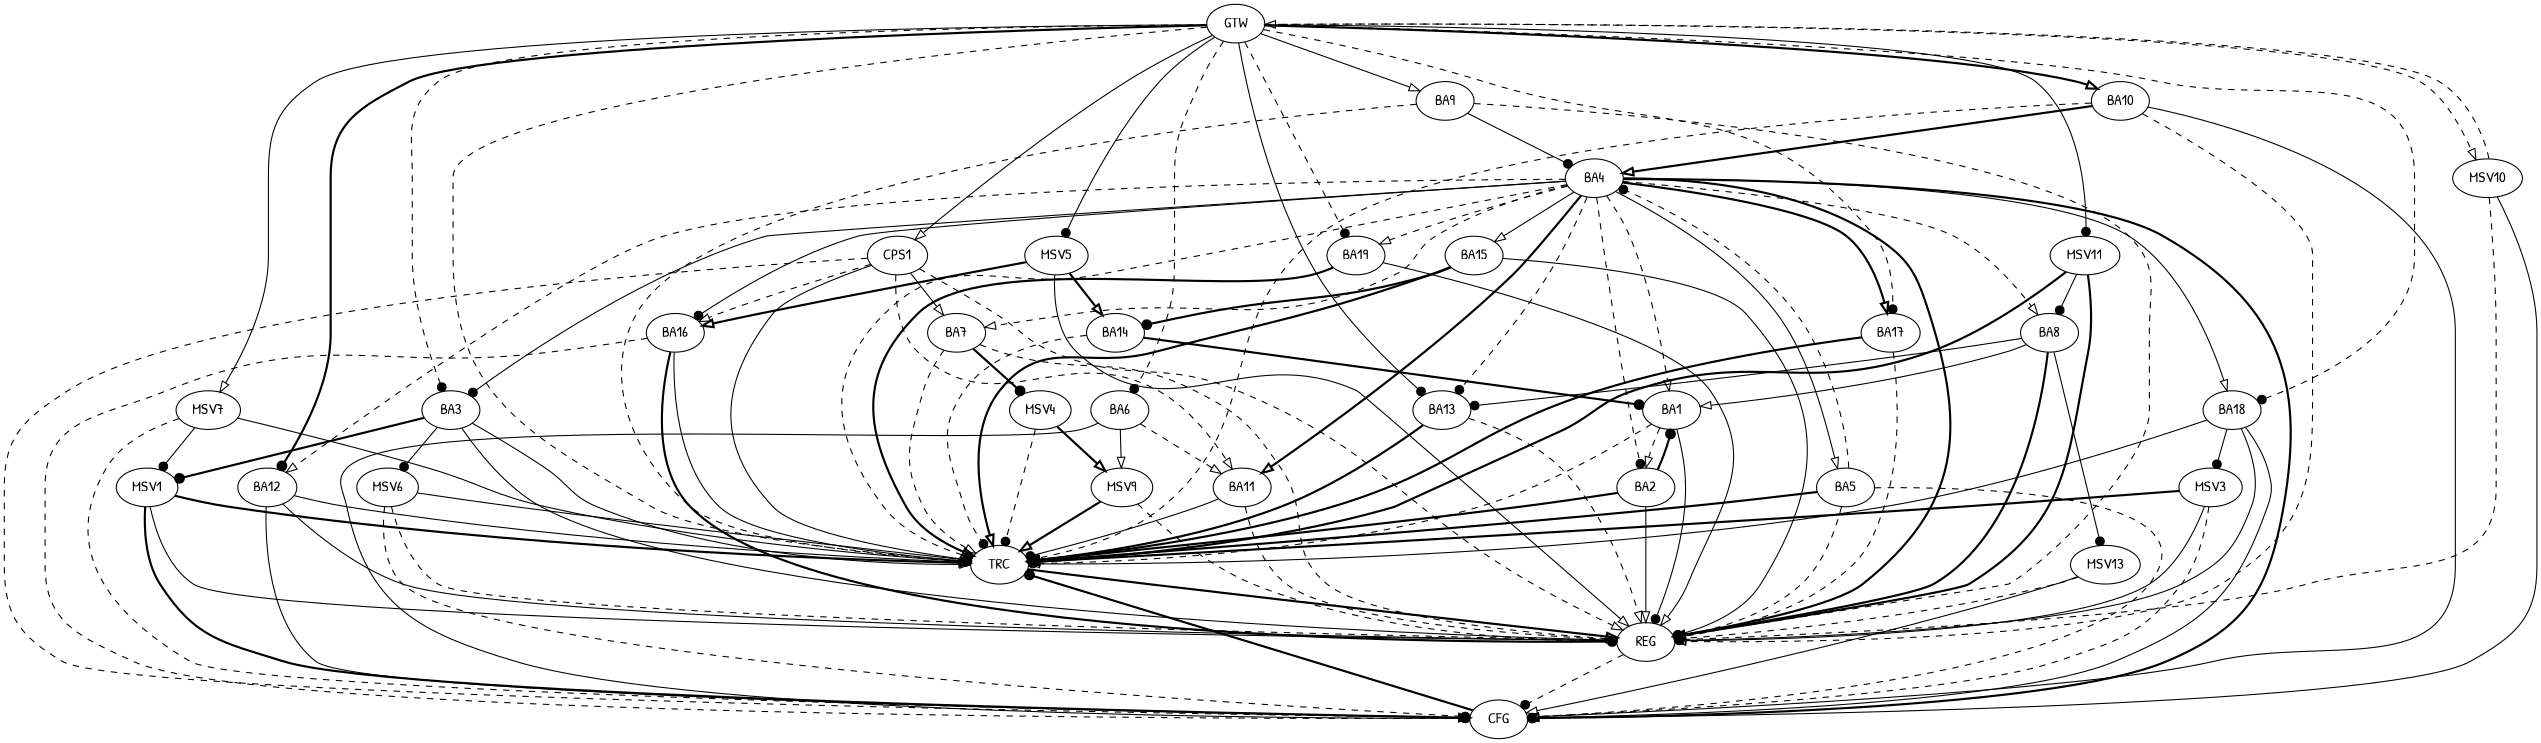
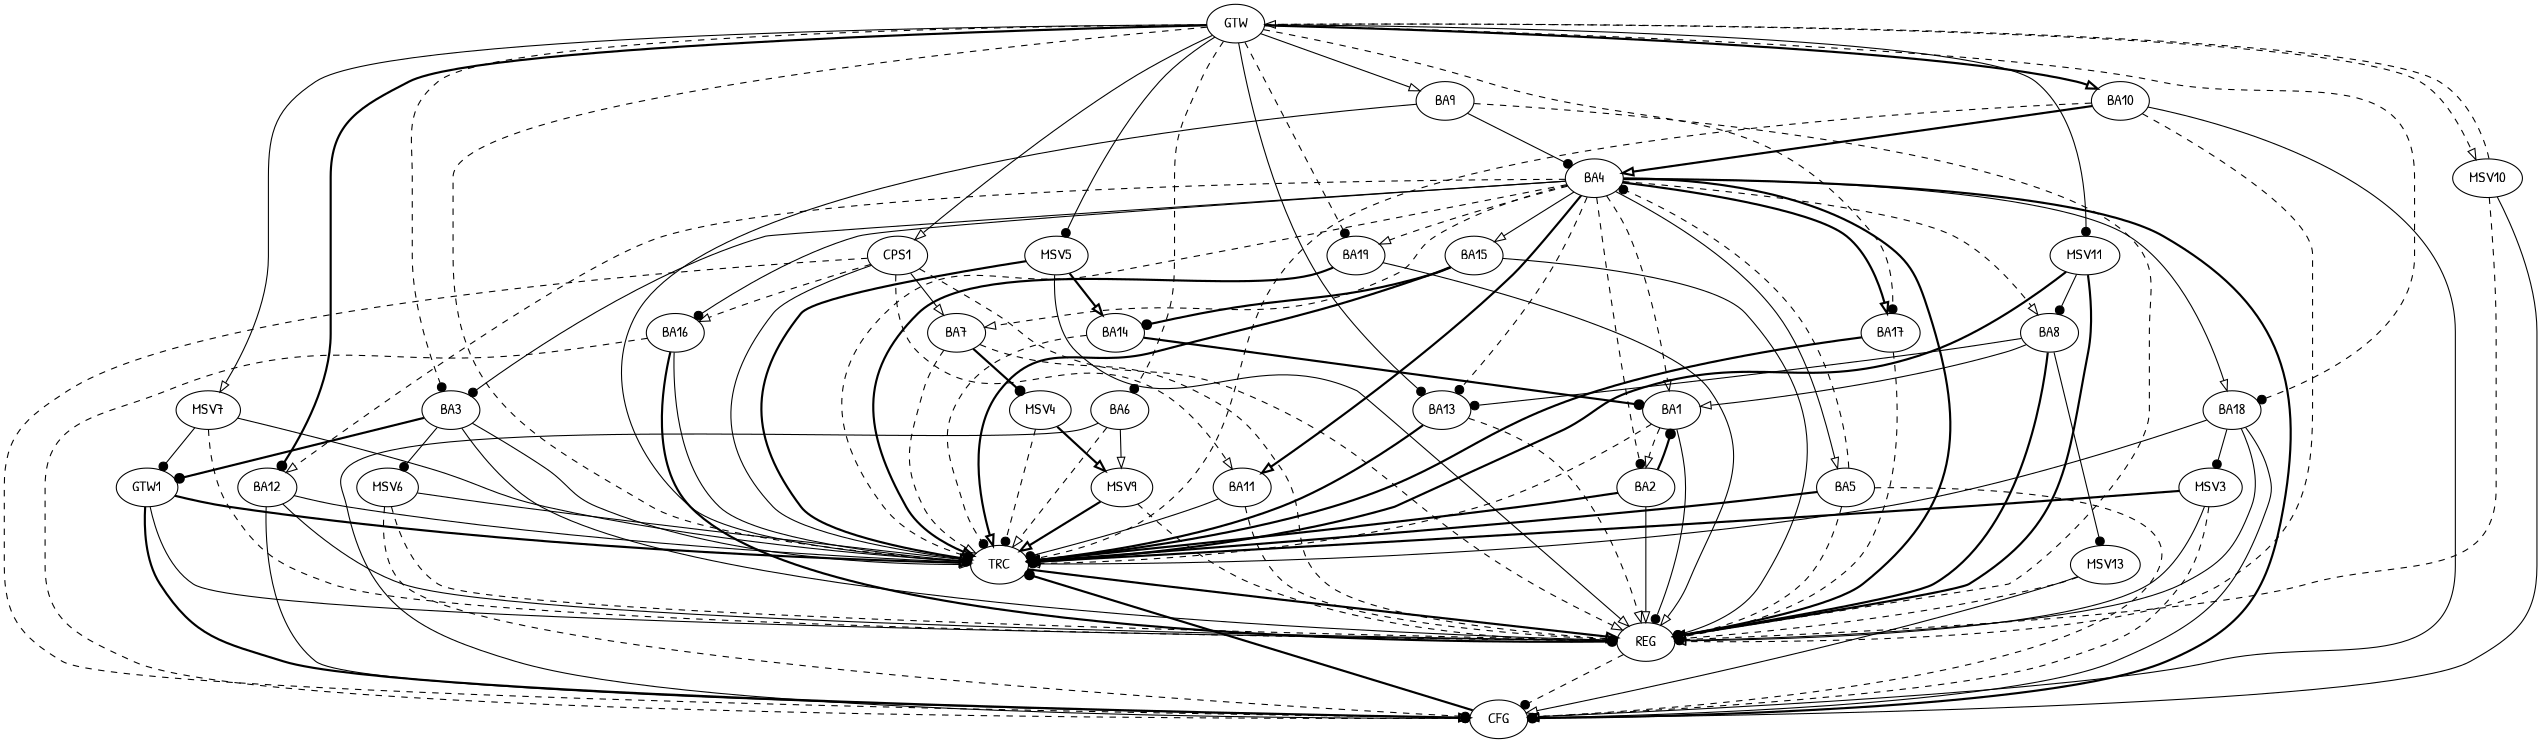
edge "BA9" -> "TRC": style dashed -> solid
edge "MSV5" -> "BA16": now "MSV5" -> "TRC"
edge "BA6" -> "BA11": now "BA6" -> "TRC"
node "MSV1": label "MSV1" -> "GTW1"
edge "MSV7" -> "CFG": now "MSV7" -> "REG"
